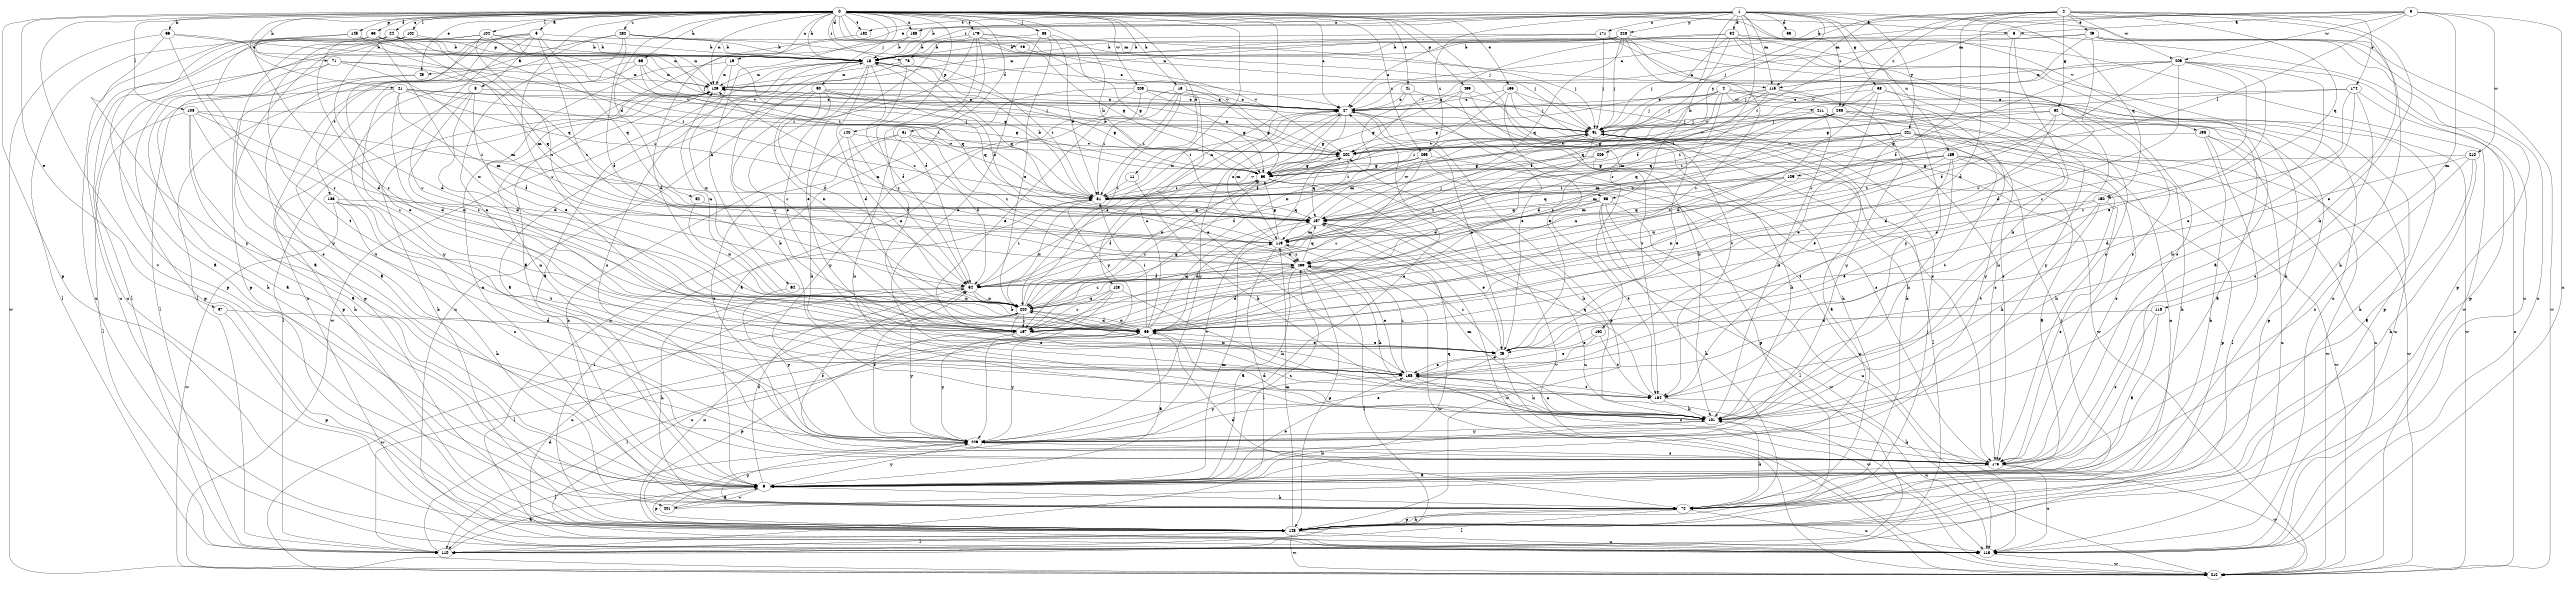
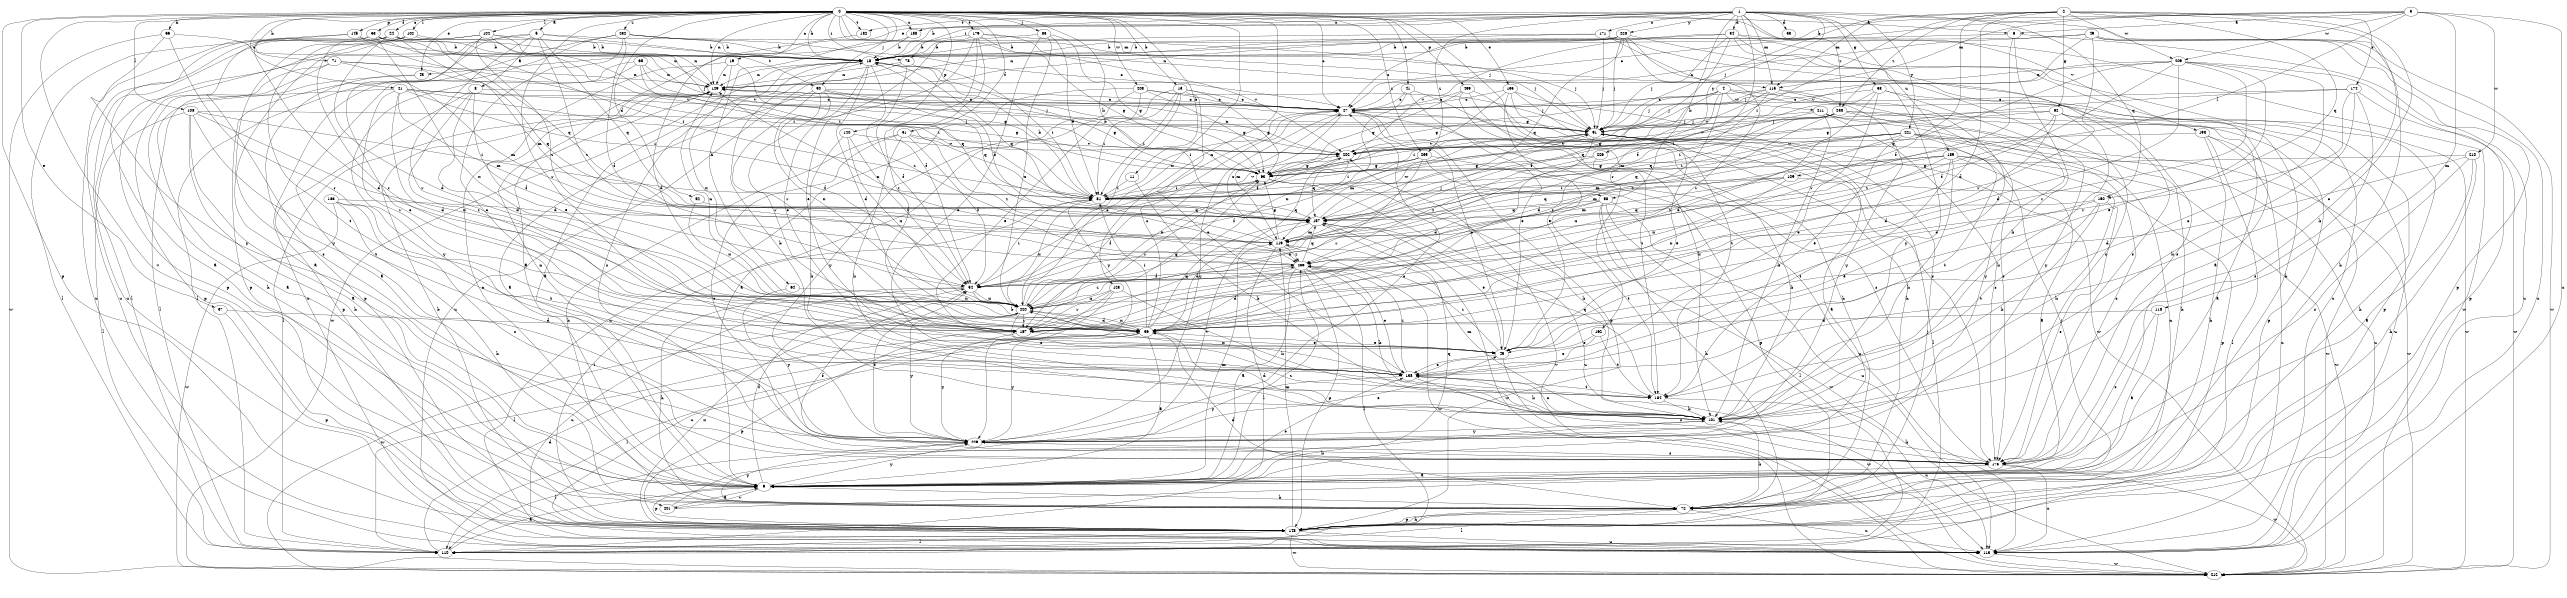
edge "0" -> "65": removed, label "h"
edge "2" -> "49": removed, label "e"
edge "53" -> "18": label "p" -> "b"
node "29": removed
edge "66" -> "18": removed, label "b"
edge "5" -> "183": now "5" -> "90"
edge "27" -> "63": now "27" -> "91"
edge "174" -> "212": label "s" -> "w"
